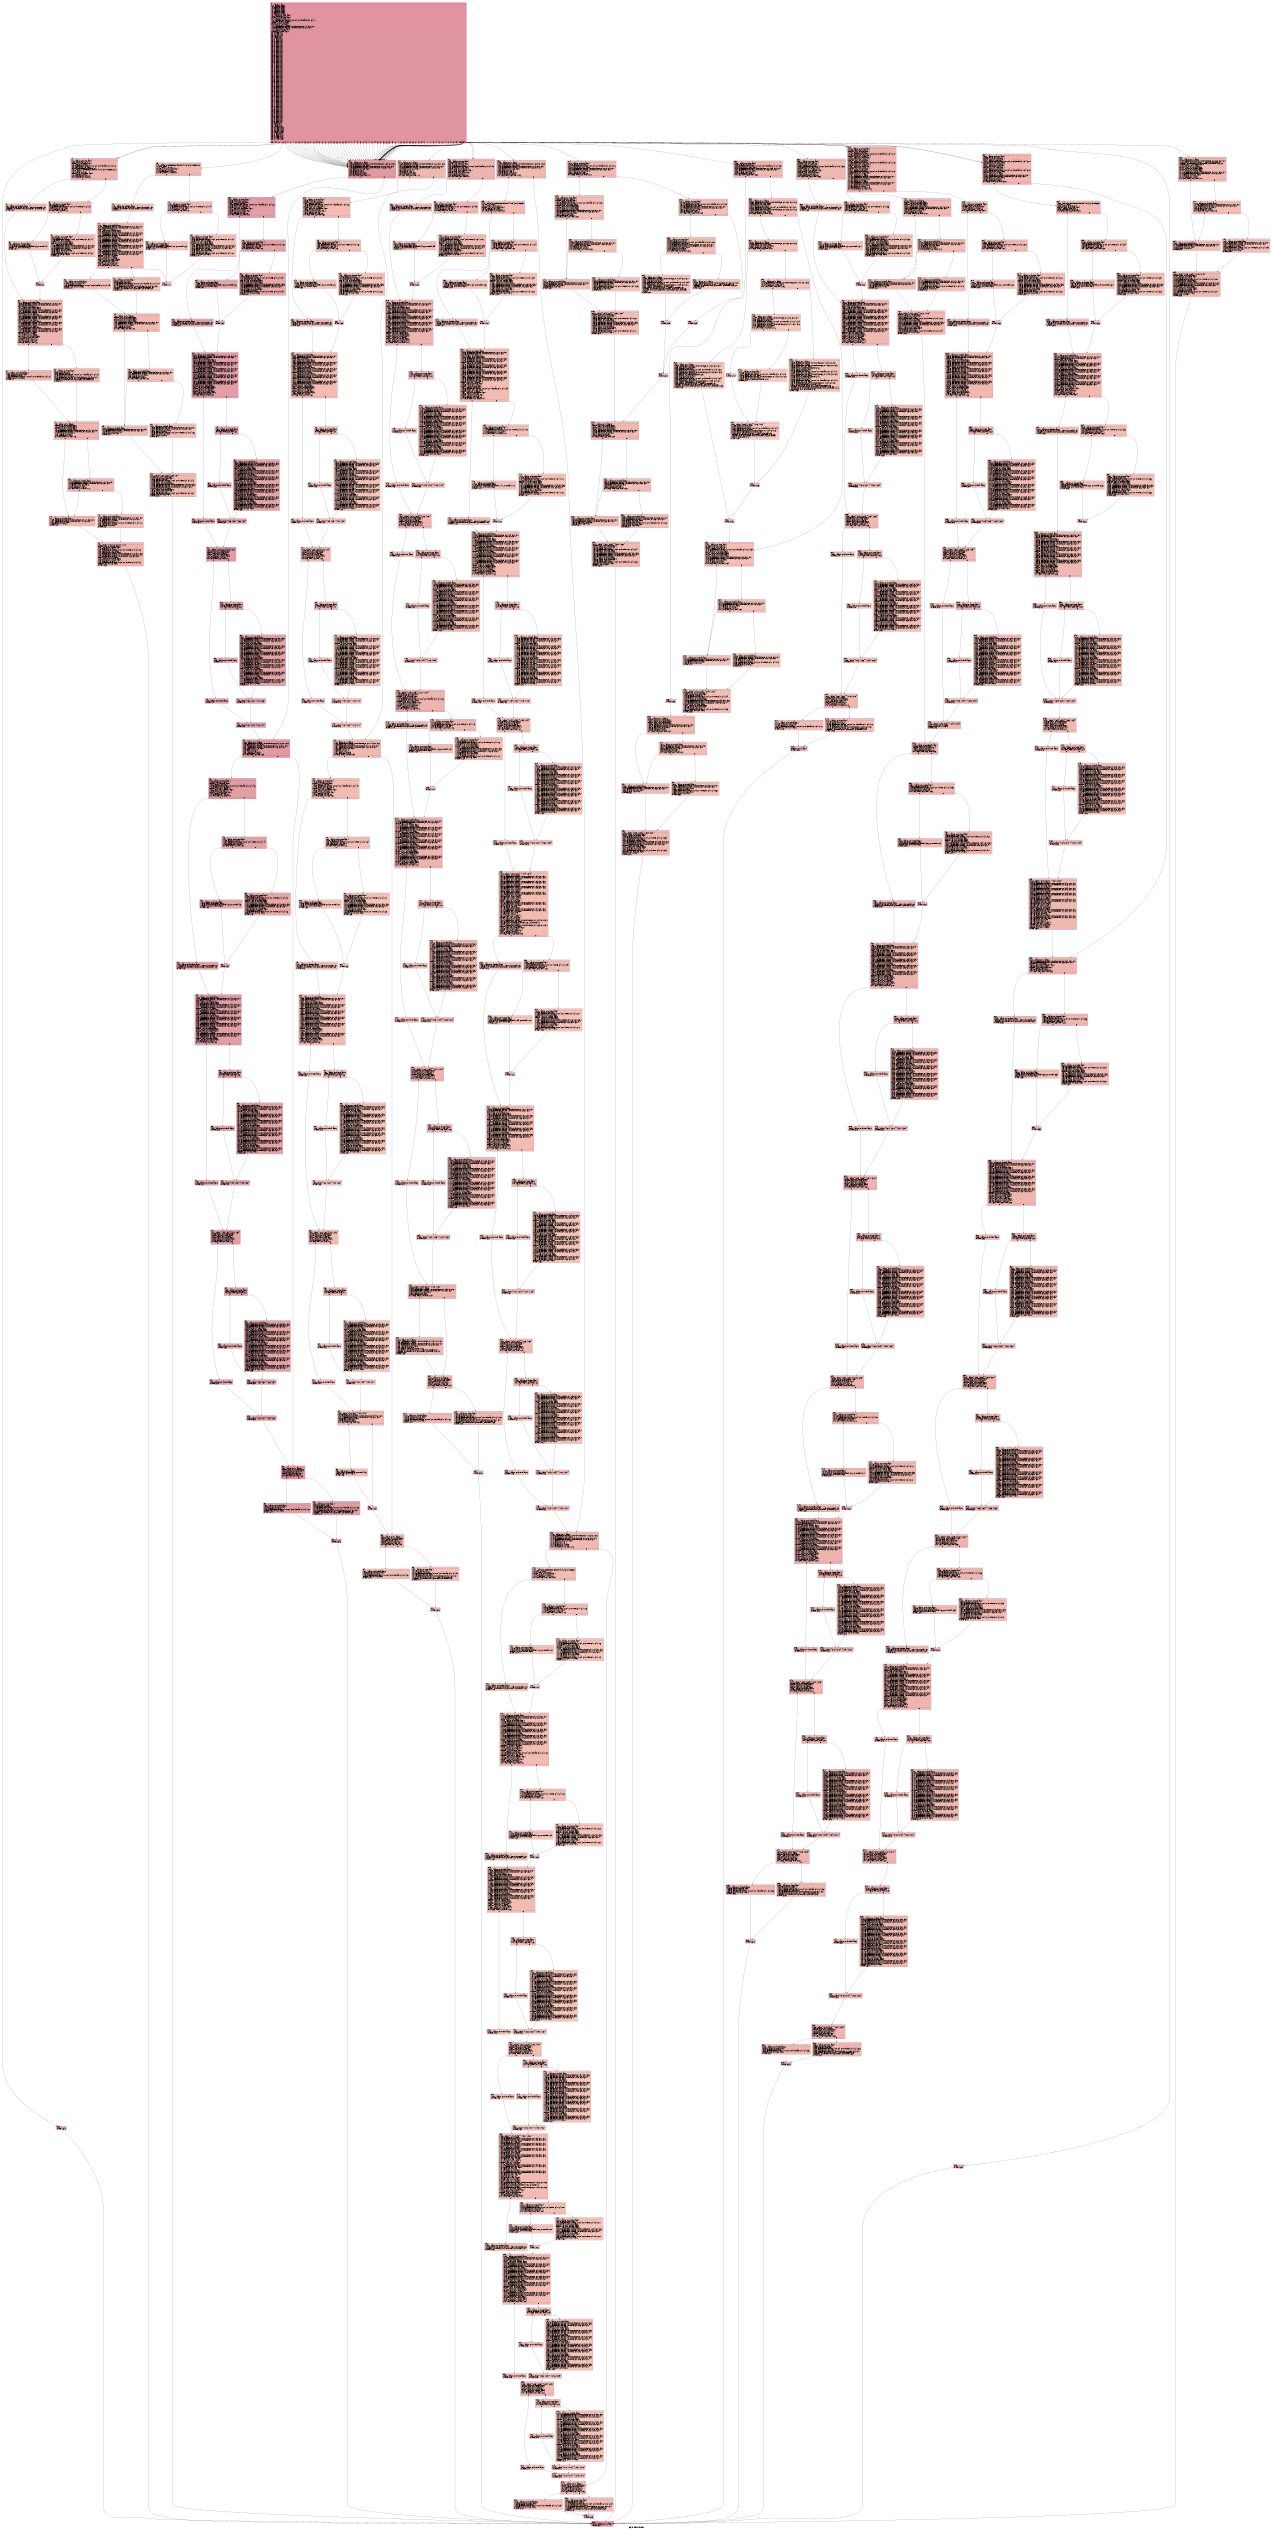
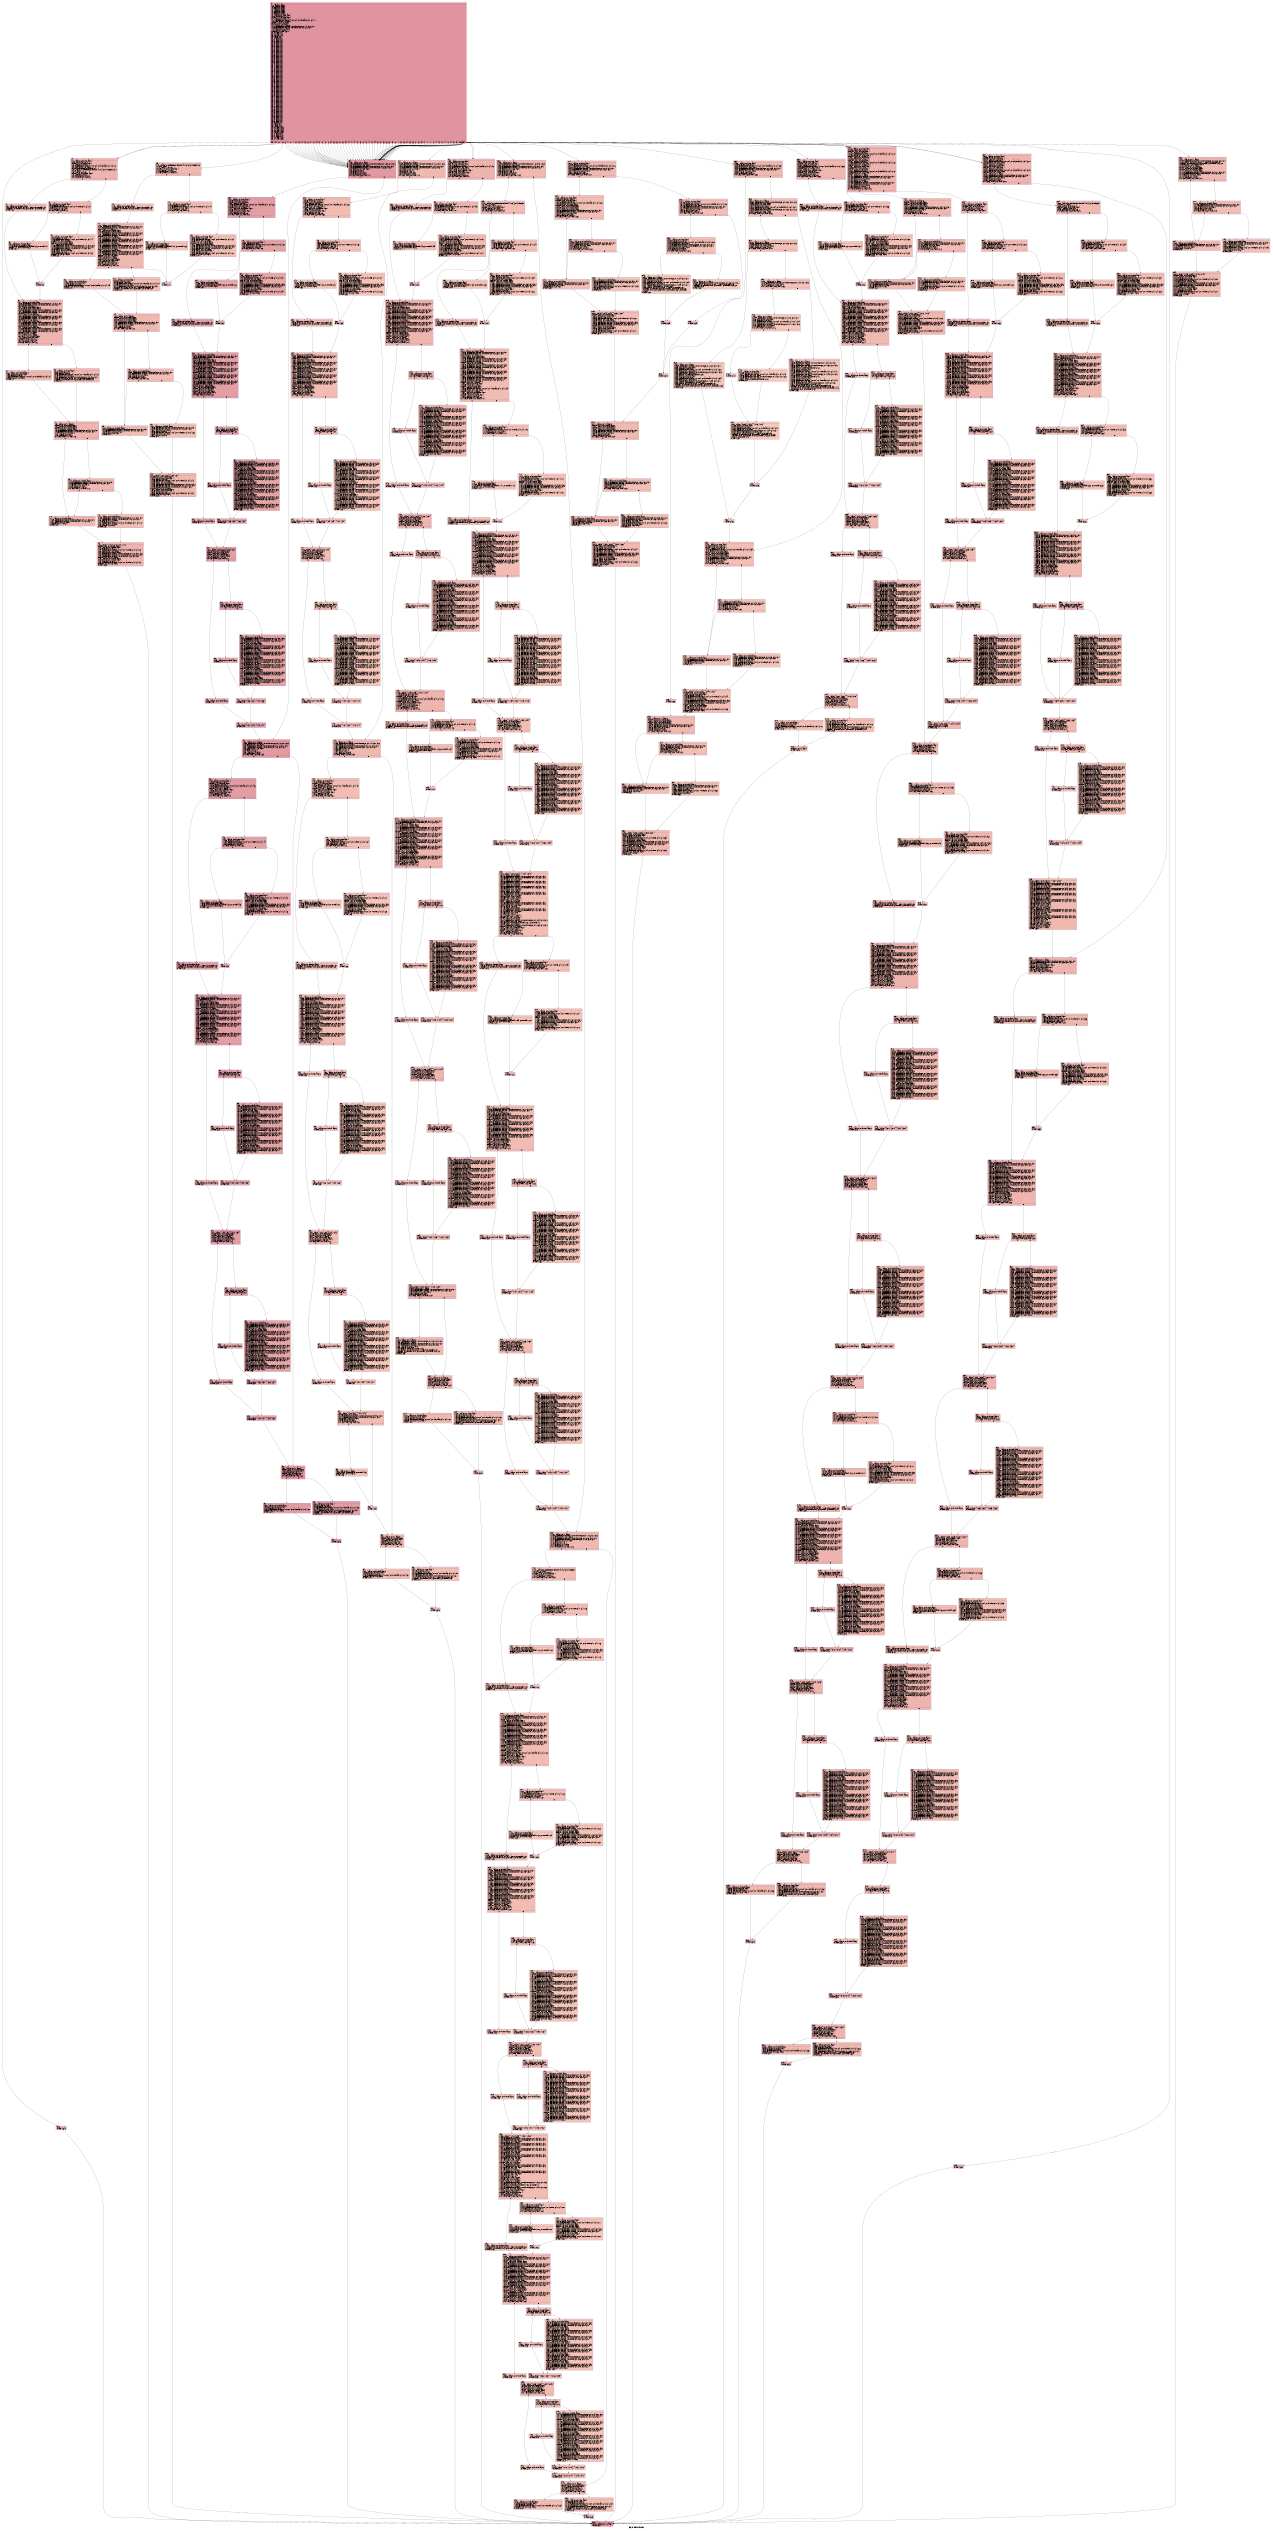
node "2668:": text "%2693 = load ptr, ptr @zz_res, align 8" -> "%2693 = obj ptr, ptr @zz_res, align 8"
